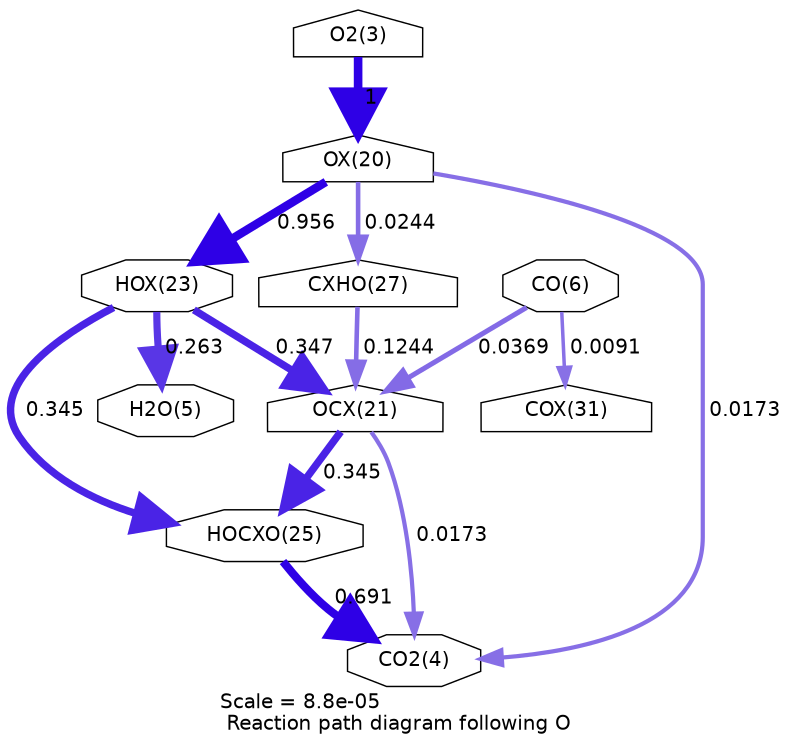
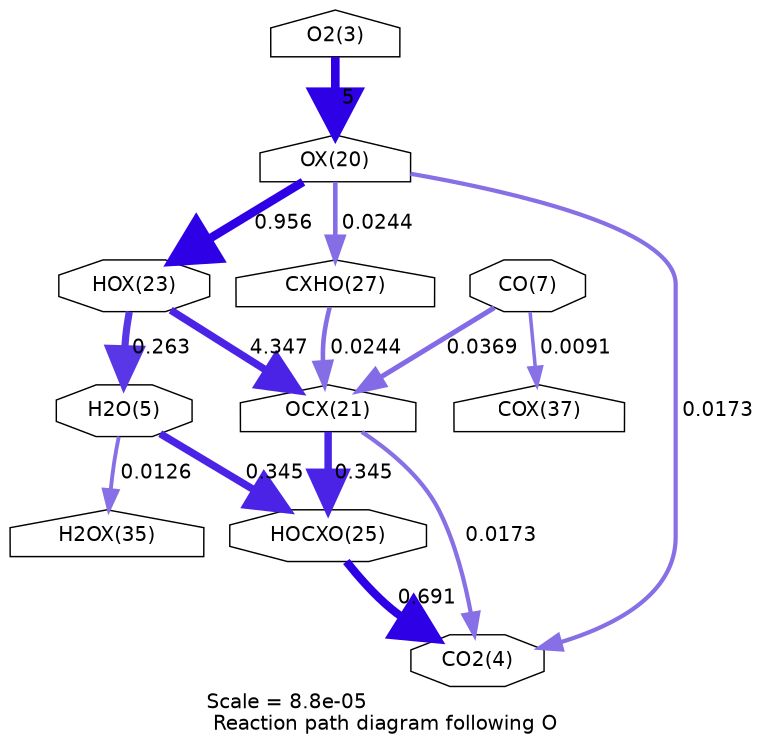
edge "O2(3)" -> "OX(20)": label " 1" -> " 5"
node "CO(6)": label "CO(6)" -> "CO(7)"
edge "HOX(23)" -> "OCX(21)": label " 0.347" -> " 4.347"
edge "CXHO(27)" -> "OCX(21)": label " 0.1244" -> " 0.0244"
node "COX(31)": label "COX(31)" -> "COX(37)"
edge "HOX(23)" -> "HOCXO(25)": now "H2O(5)" -> "HOCXO(25)"
node "H2OX(35)": added
